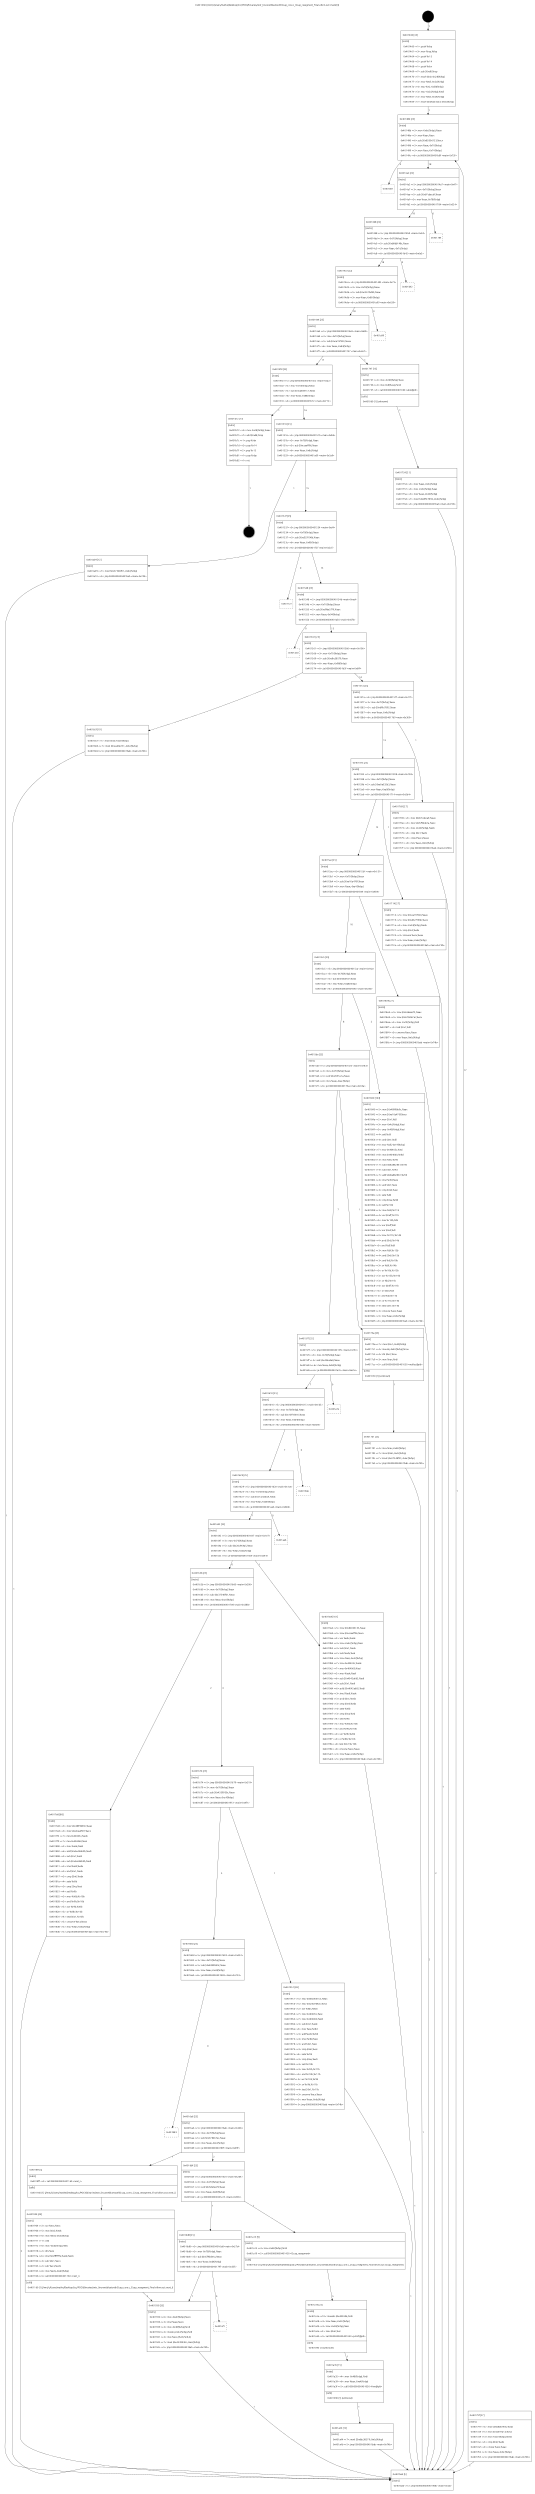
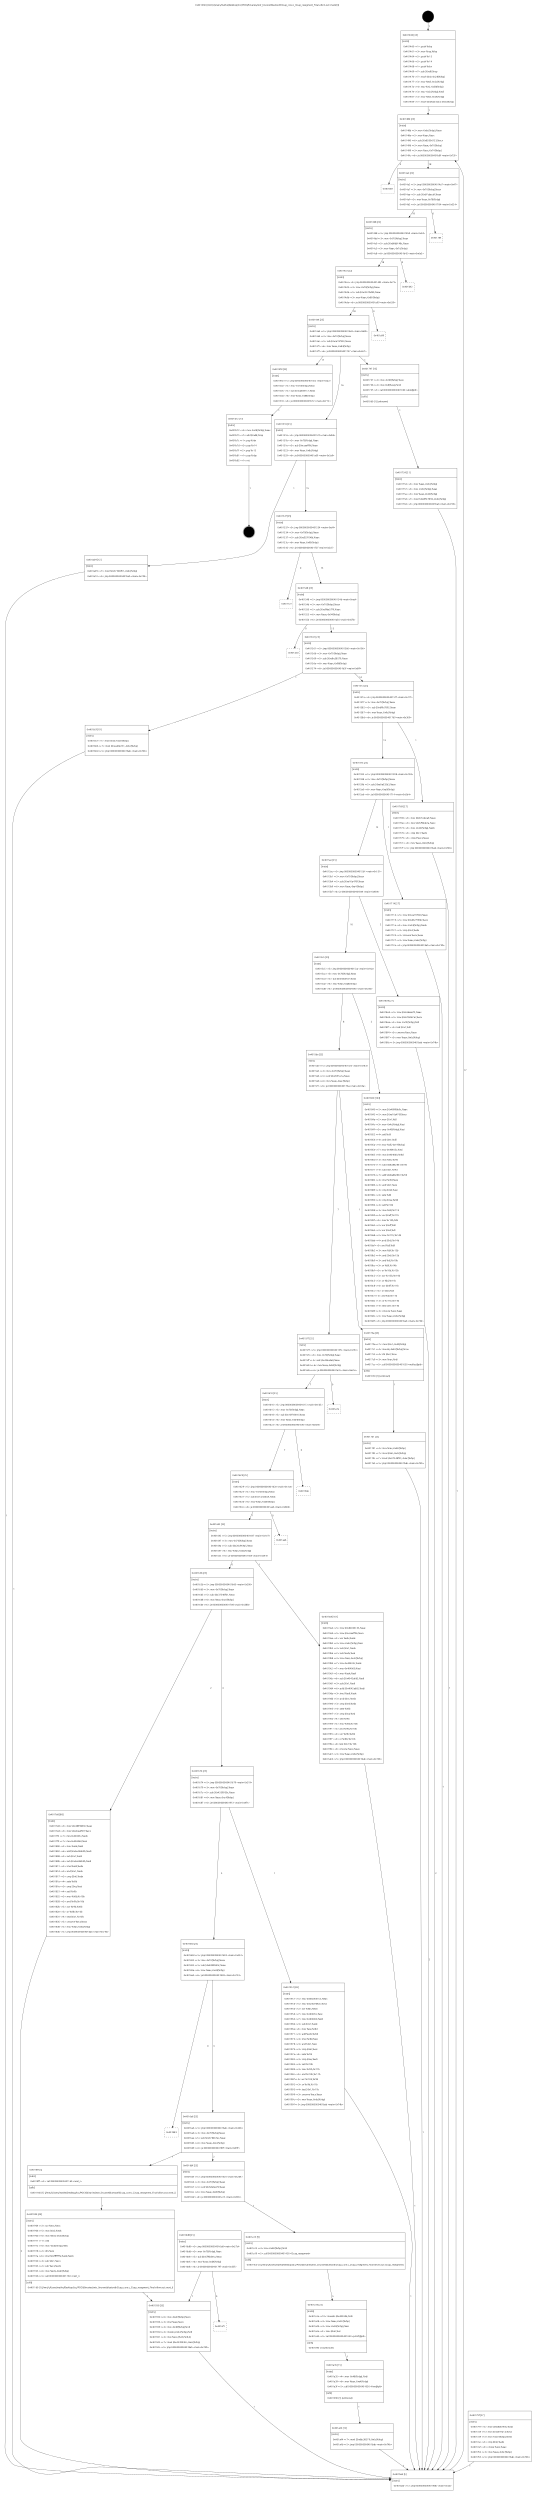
edge "0x4014fd [25]" -> "0x401516 [25]": now "0x4014e4 [25]" -> "0x401516 [25]"
edge "0x40168d [25]" -> "0x4016a6 [25]": added, label "3"
edge "0x4016bf [25]" -> "0x4016d8 [25]": removed, label "1"
